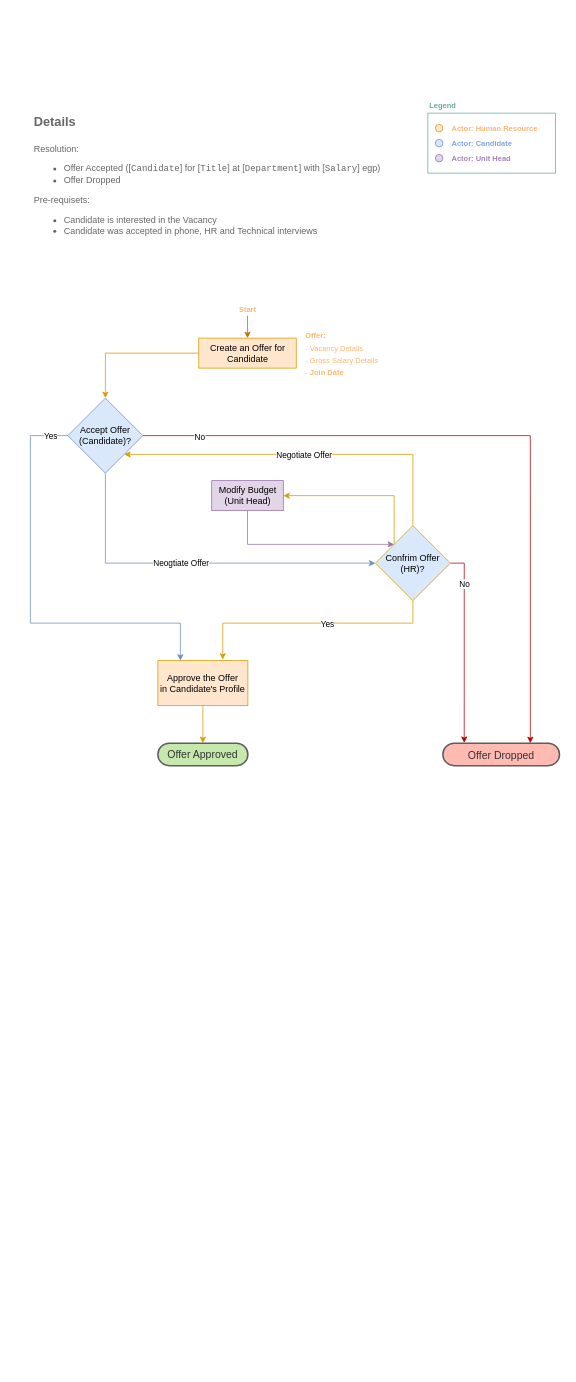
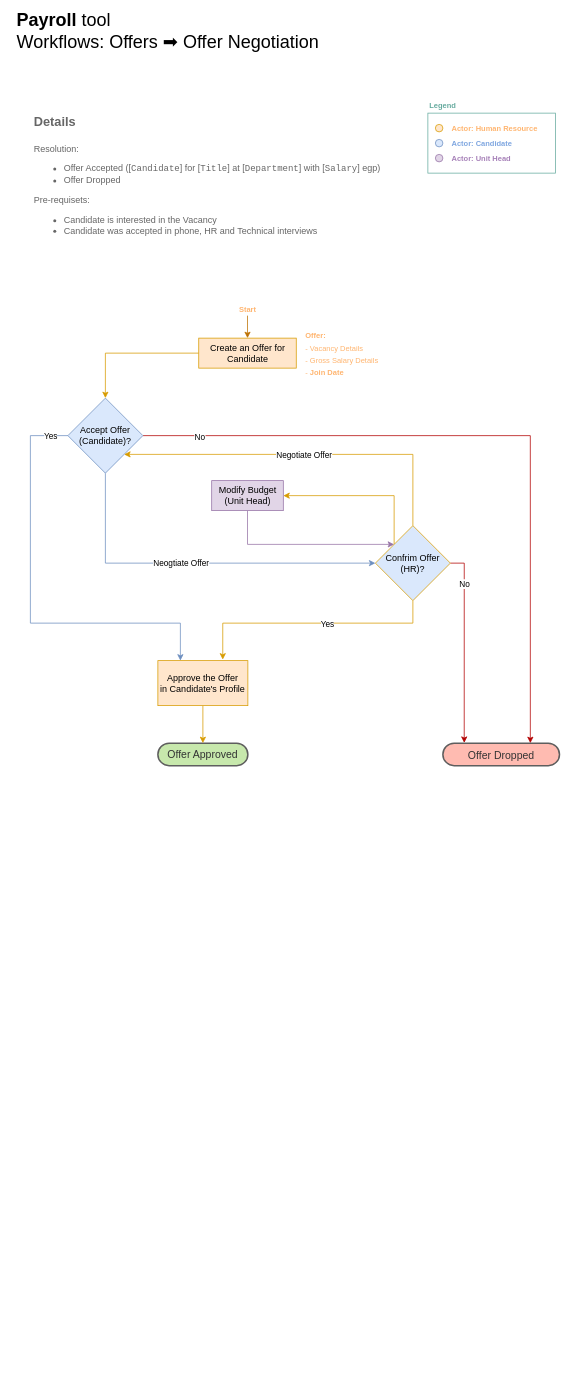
node "Payroll tool Workflows: Offers ➡ Offer Negotiation": added
